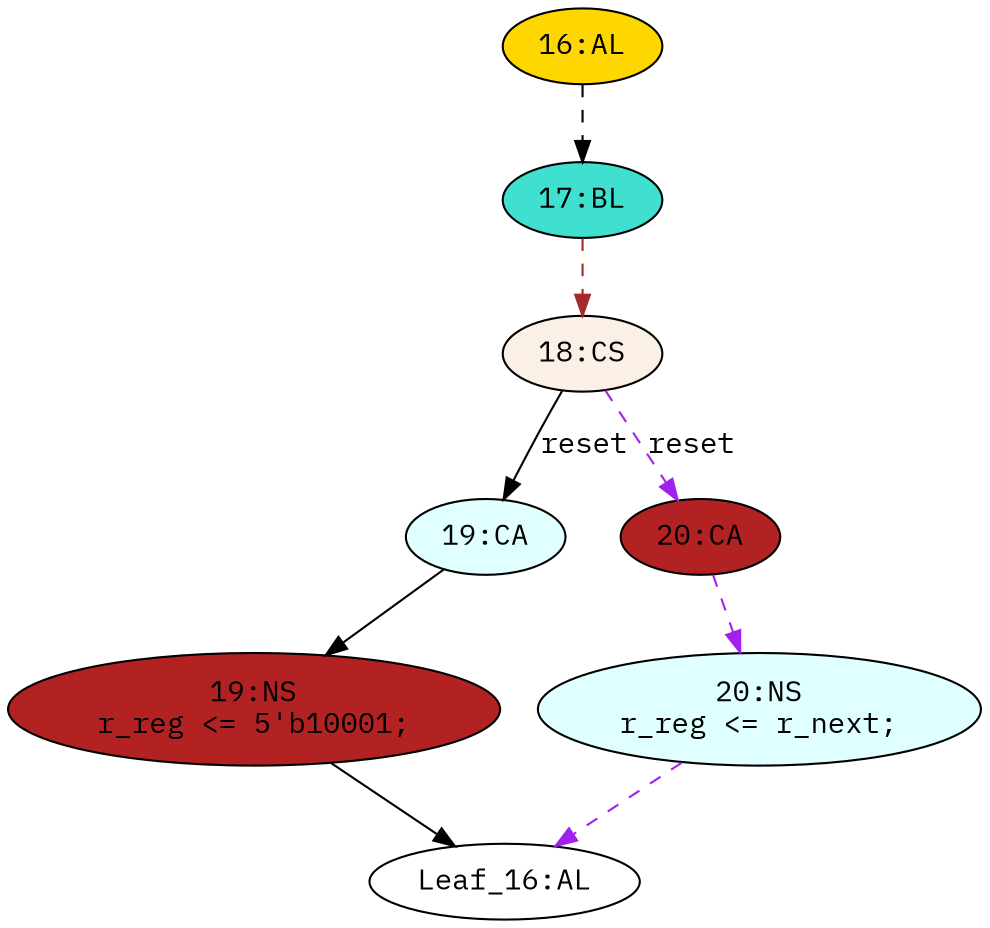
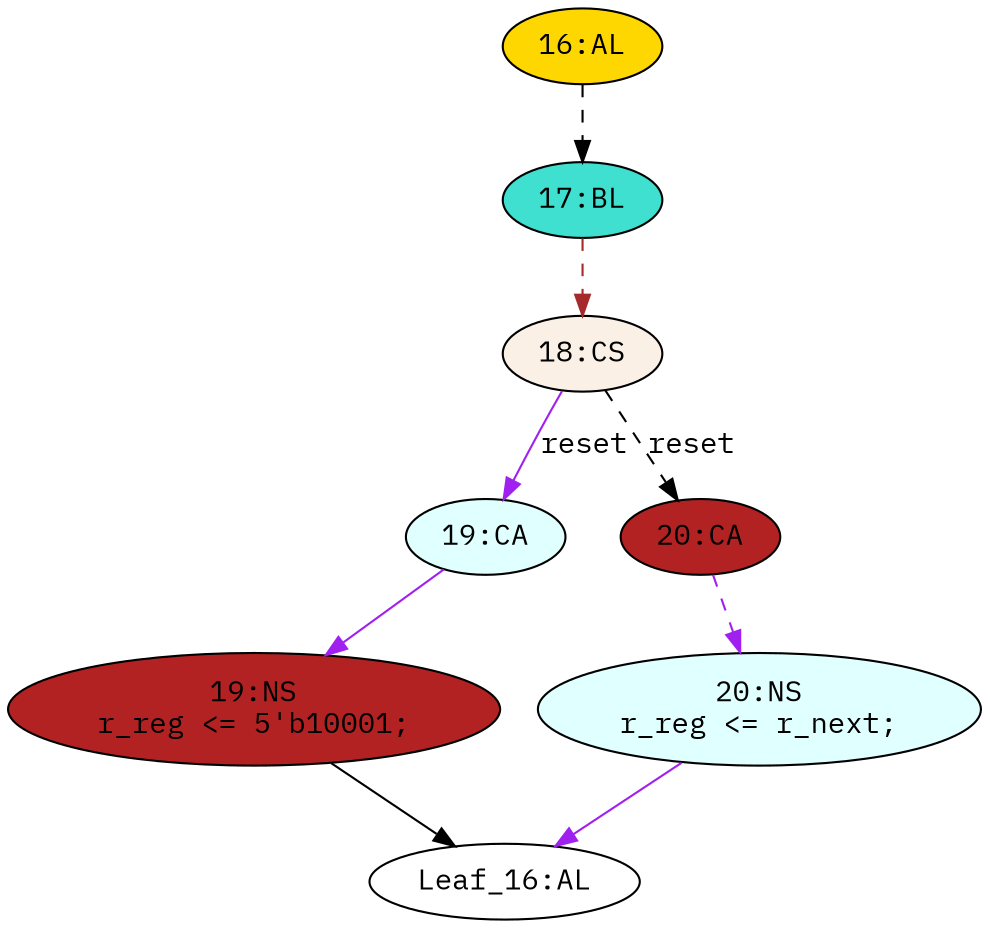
edge "18:CS" -> "19:CA": color black -> purple
edge "18:CS" -> "20:CA": color purple -> black
edge "19:CA" -> "19:NS r_reg <= 5'b10001;": color black -> purple
edge "20:NS r_reg <= r_next;" -> "Leaf_16:AL": style dashed -> solid
